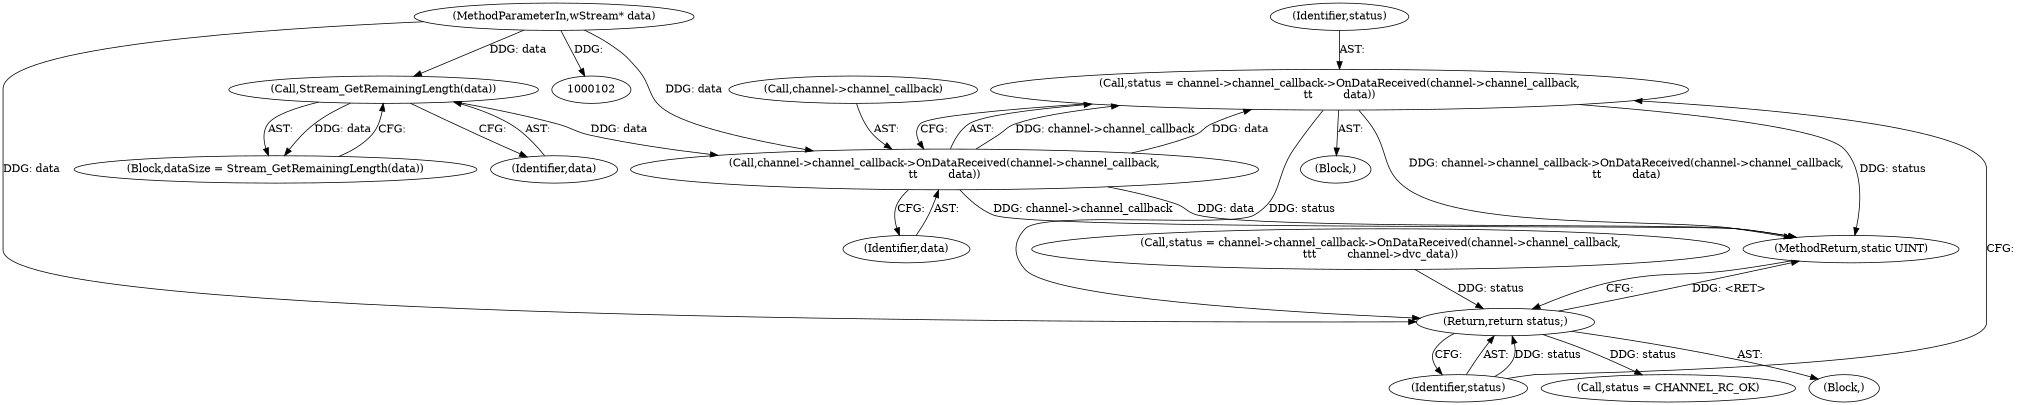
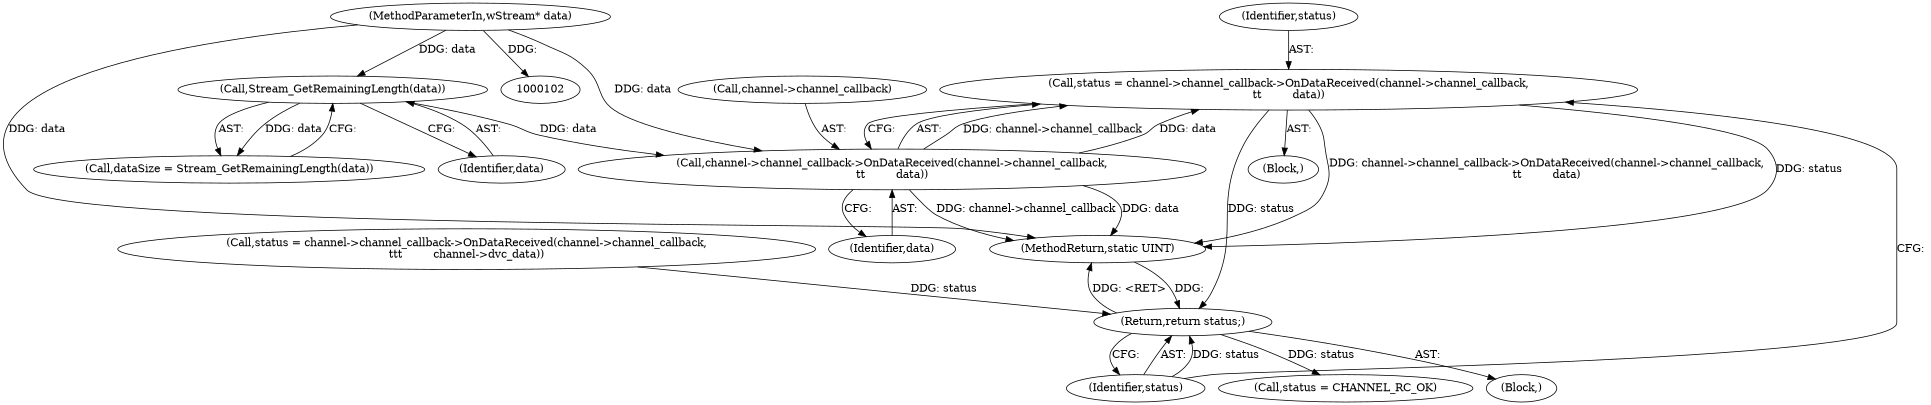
node "(Block,dataSize = Stream_GetRemainingLength(data))": label "(Block,dataSize = Stream_GetRemainingLength(data))" -> "(Call,dataSize = Stream_GetRemainingLength(data))"
edge "(MethodReturn,static UINT)" -> "(Return,return status;)": label "CFG: " -> "DDG: "
edge "(MethodParameterIn,wStream* data)" -> "(Return,return status;)": now "(MethodParameterIn,wStream* data)" -> "(MethodReturn,static UINT)"
